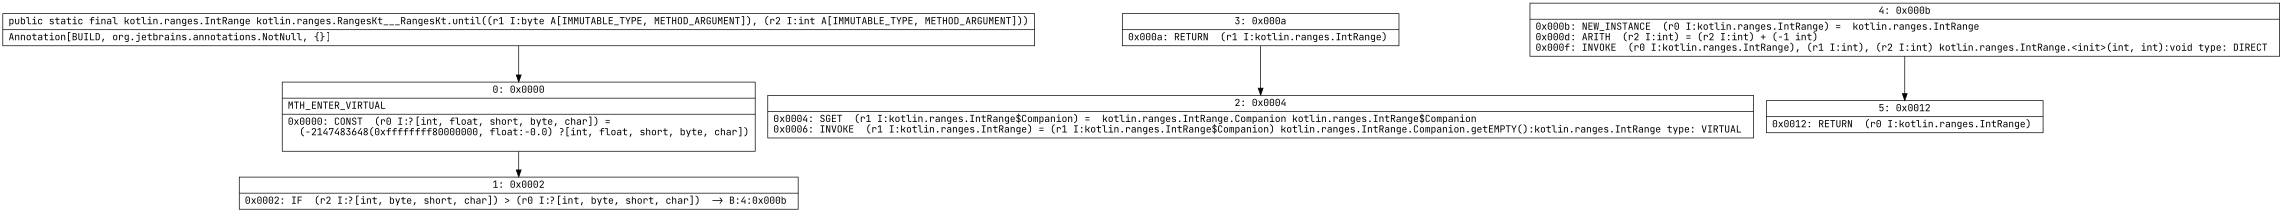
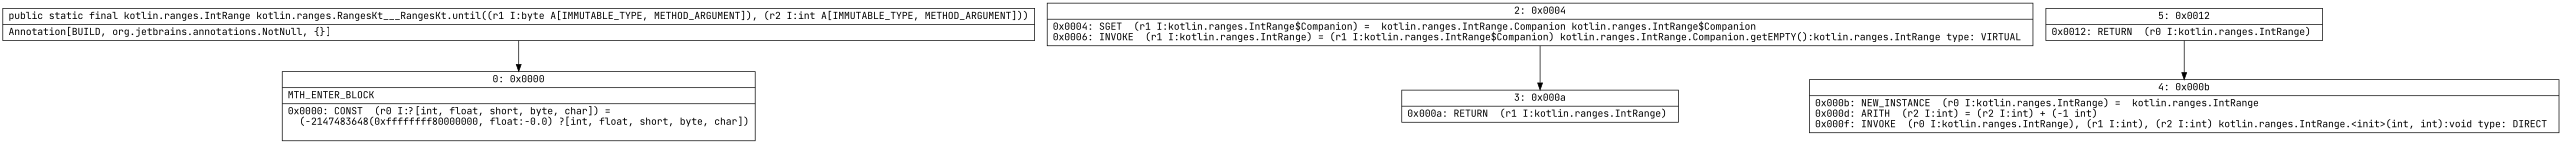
edge "3: 0x000a" -> "2: 0x0004": reversed
edge "4: 0x000b" -> "5: 0x0012": reversed
node "0: 0x0000": text "MTH_ENTER_VIRTUAL" -> "MTH_ENTER_BLOCK"
node "1: 0x0002": removed
